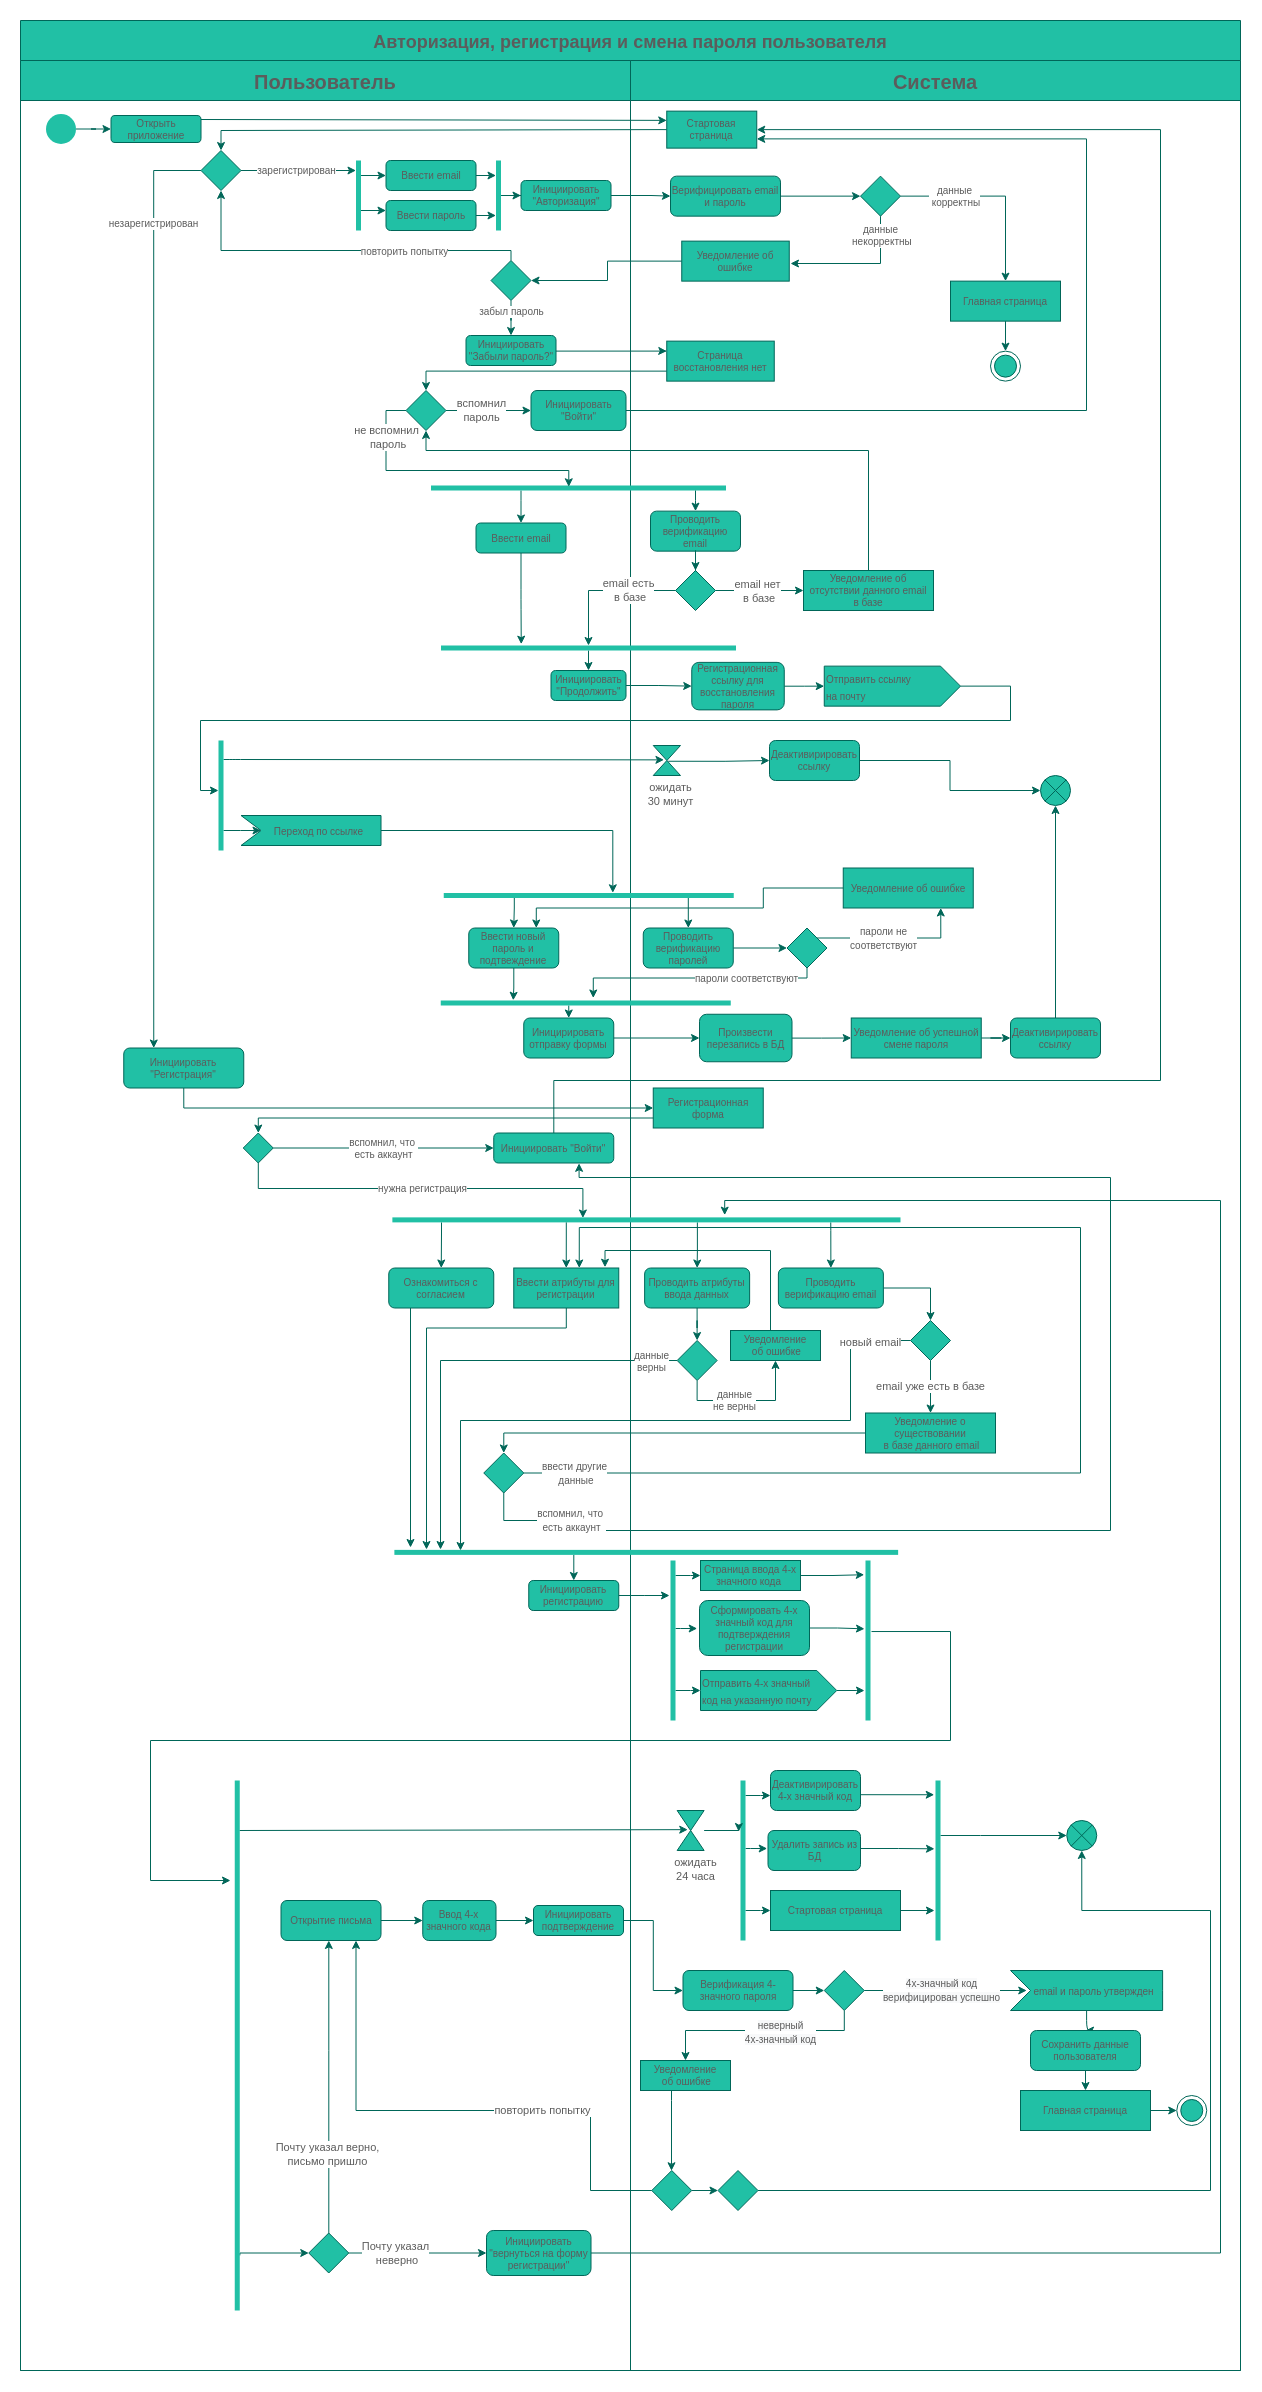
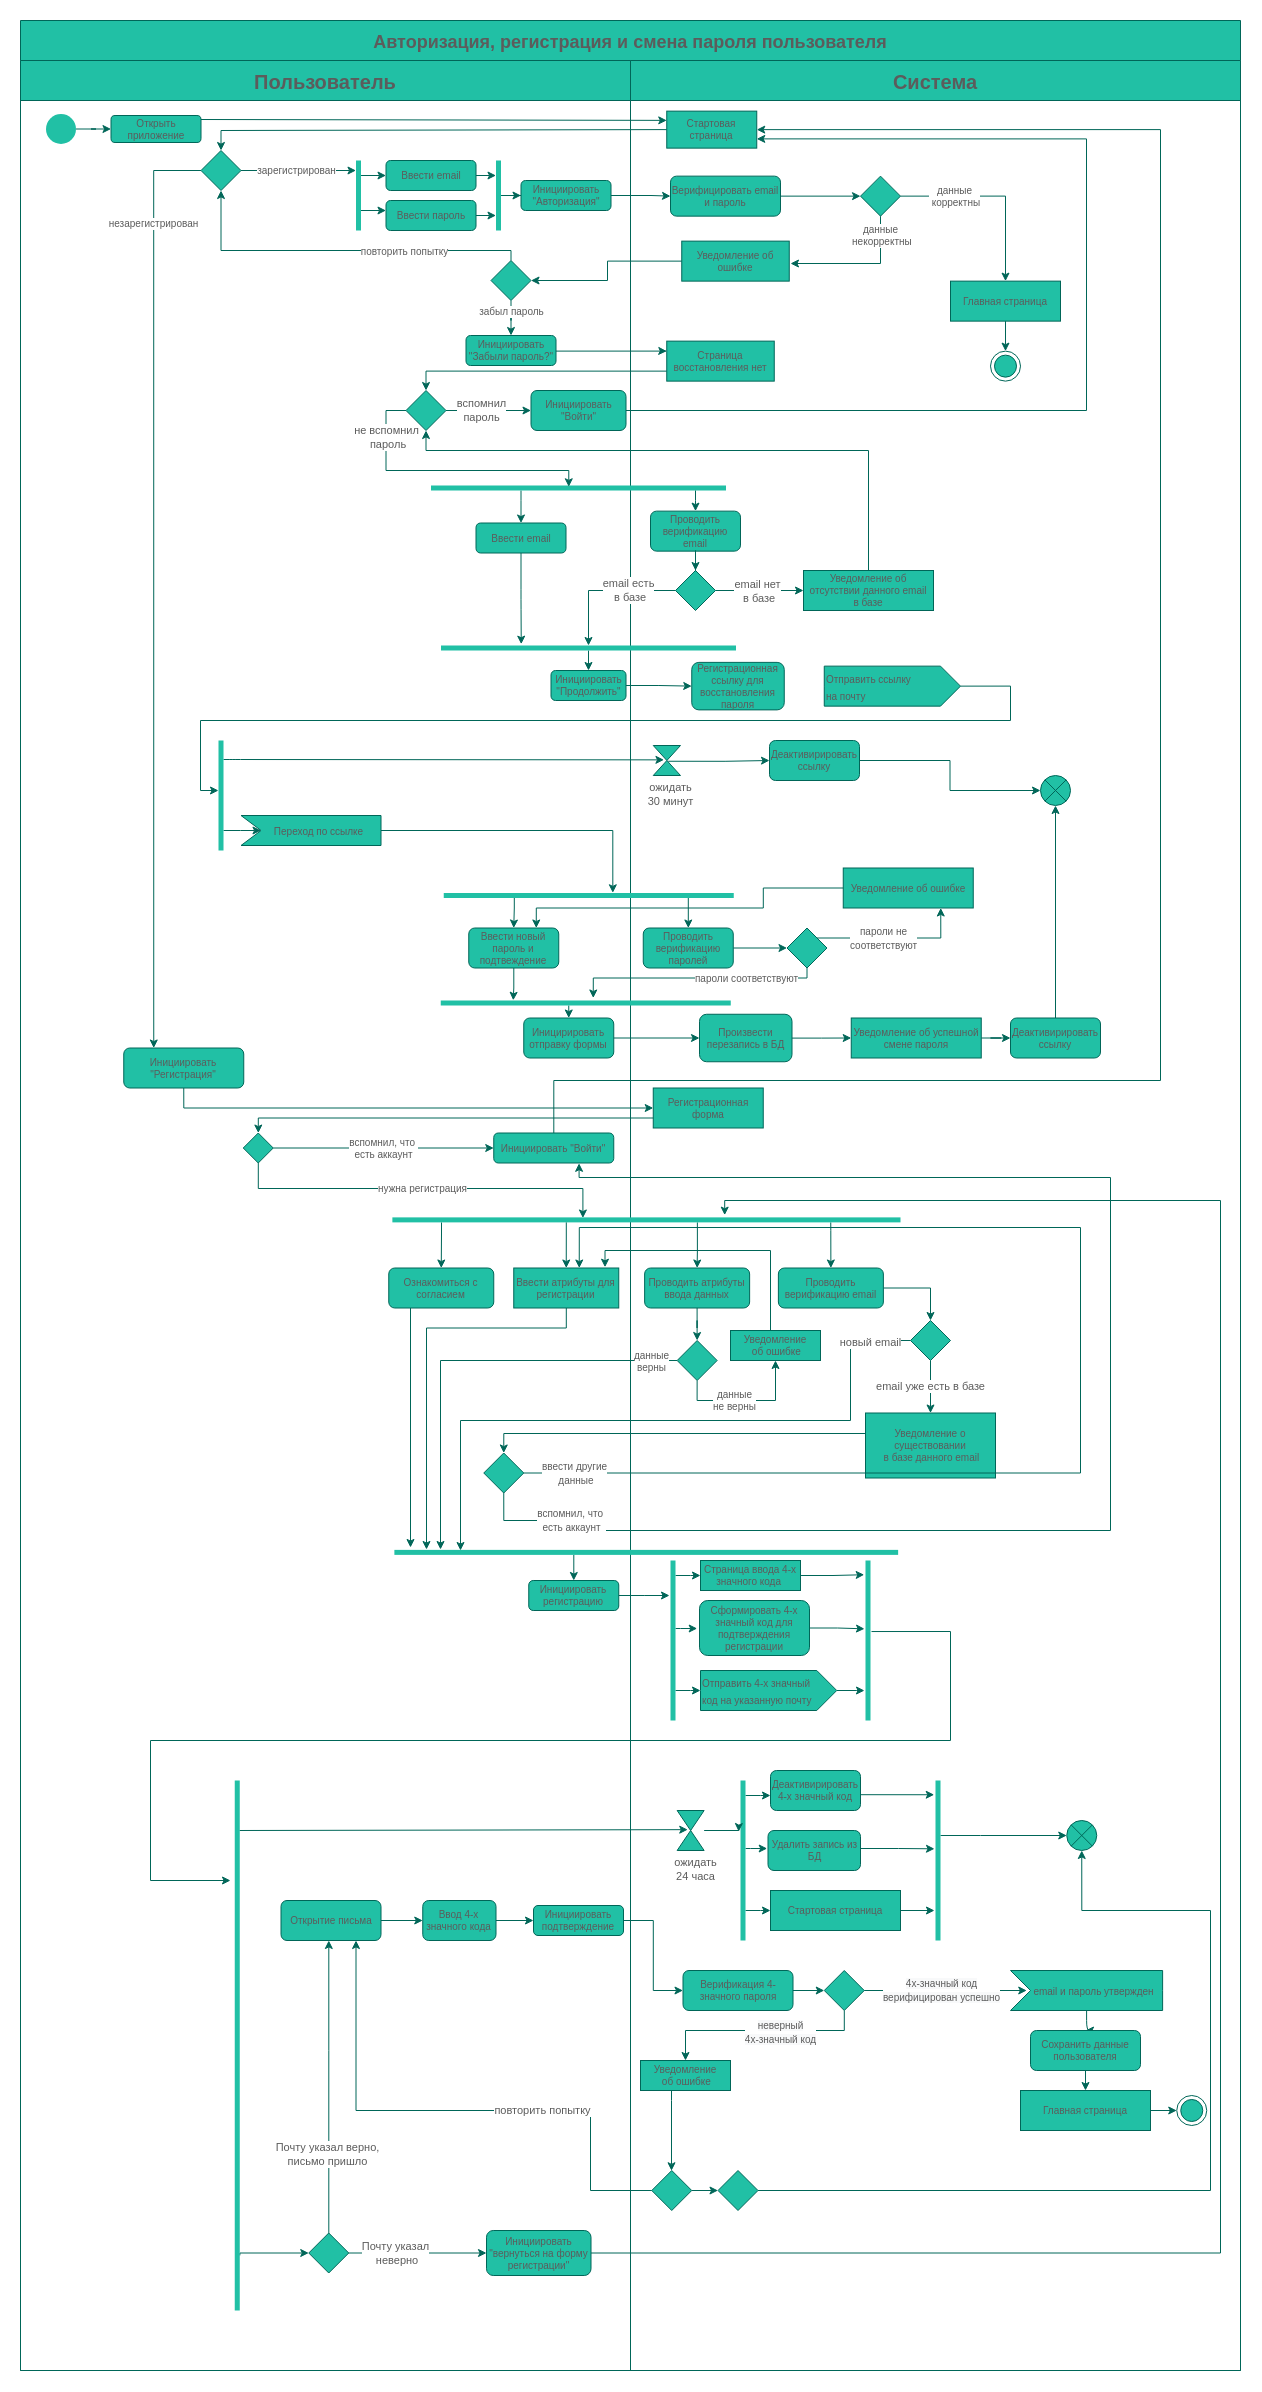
edge "Регистрационная ссылку для восстановления пароля" -> "Отправить ссылку на почту": removed
node "Уведомление о существовании в базе данного email": size 130x40 -> 130x65
